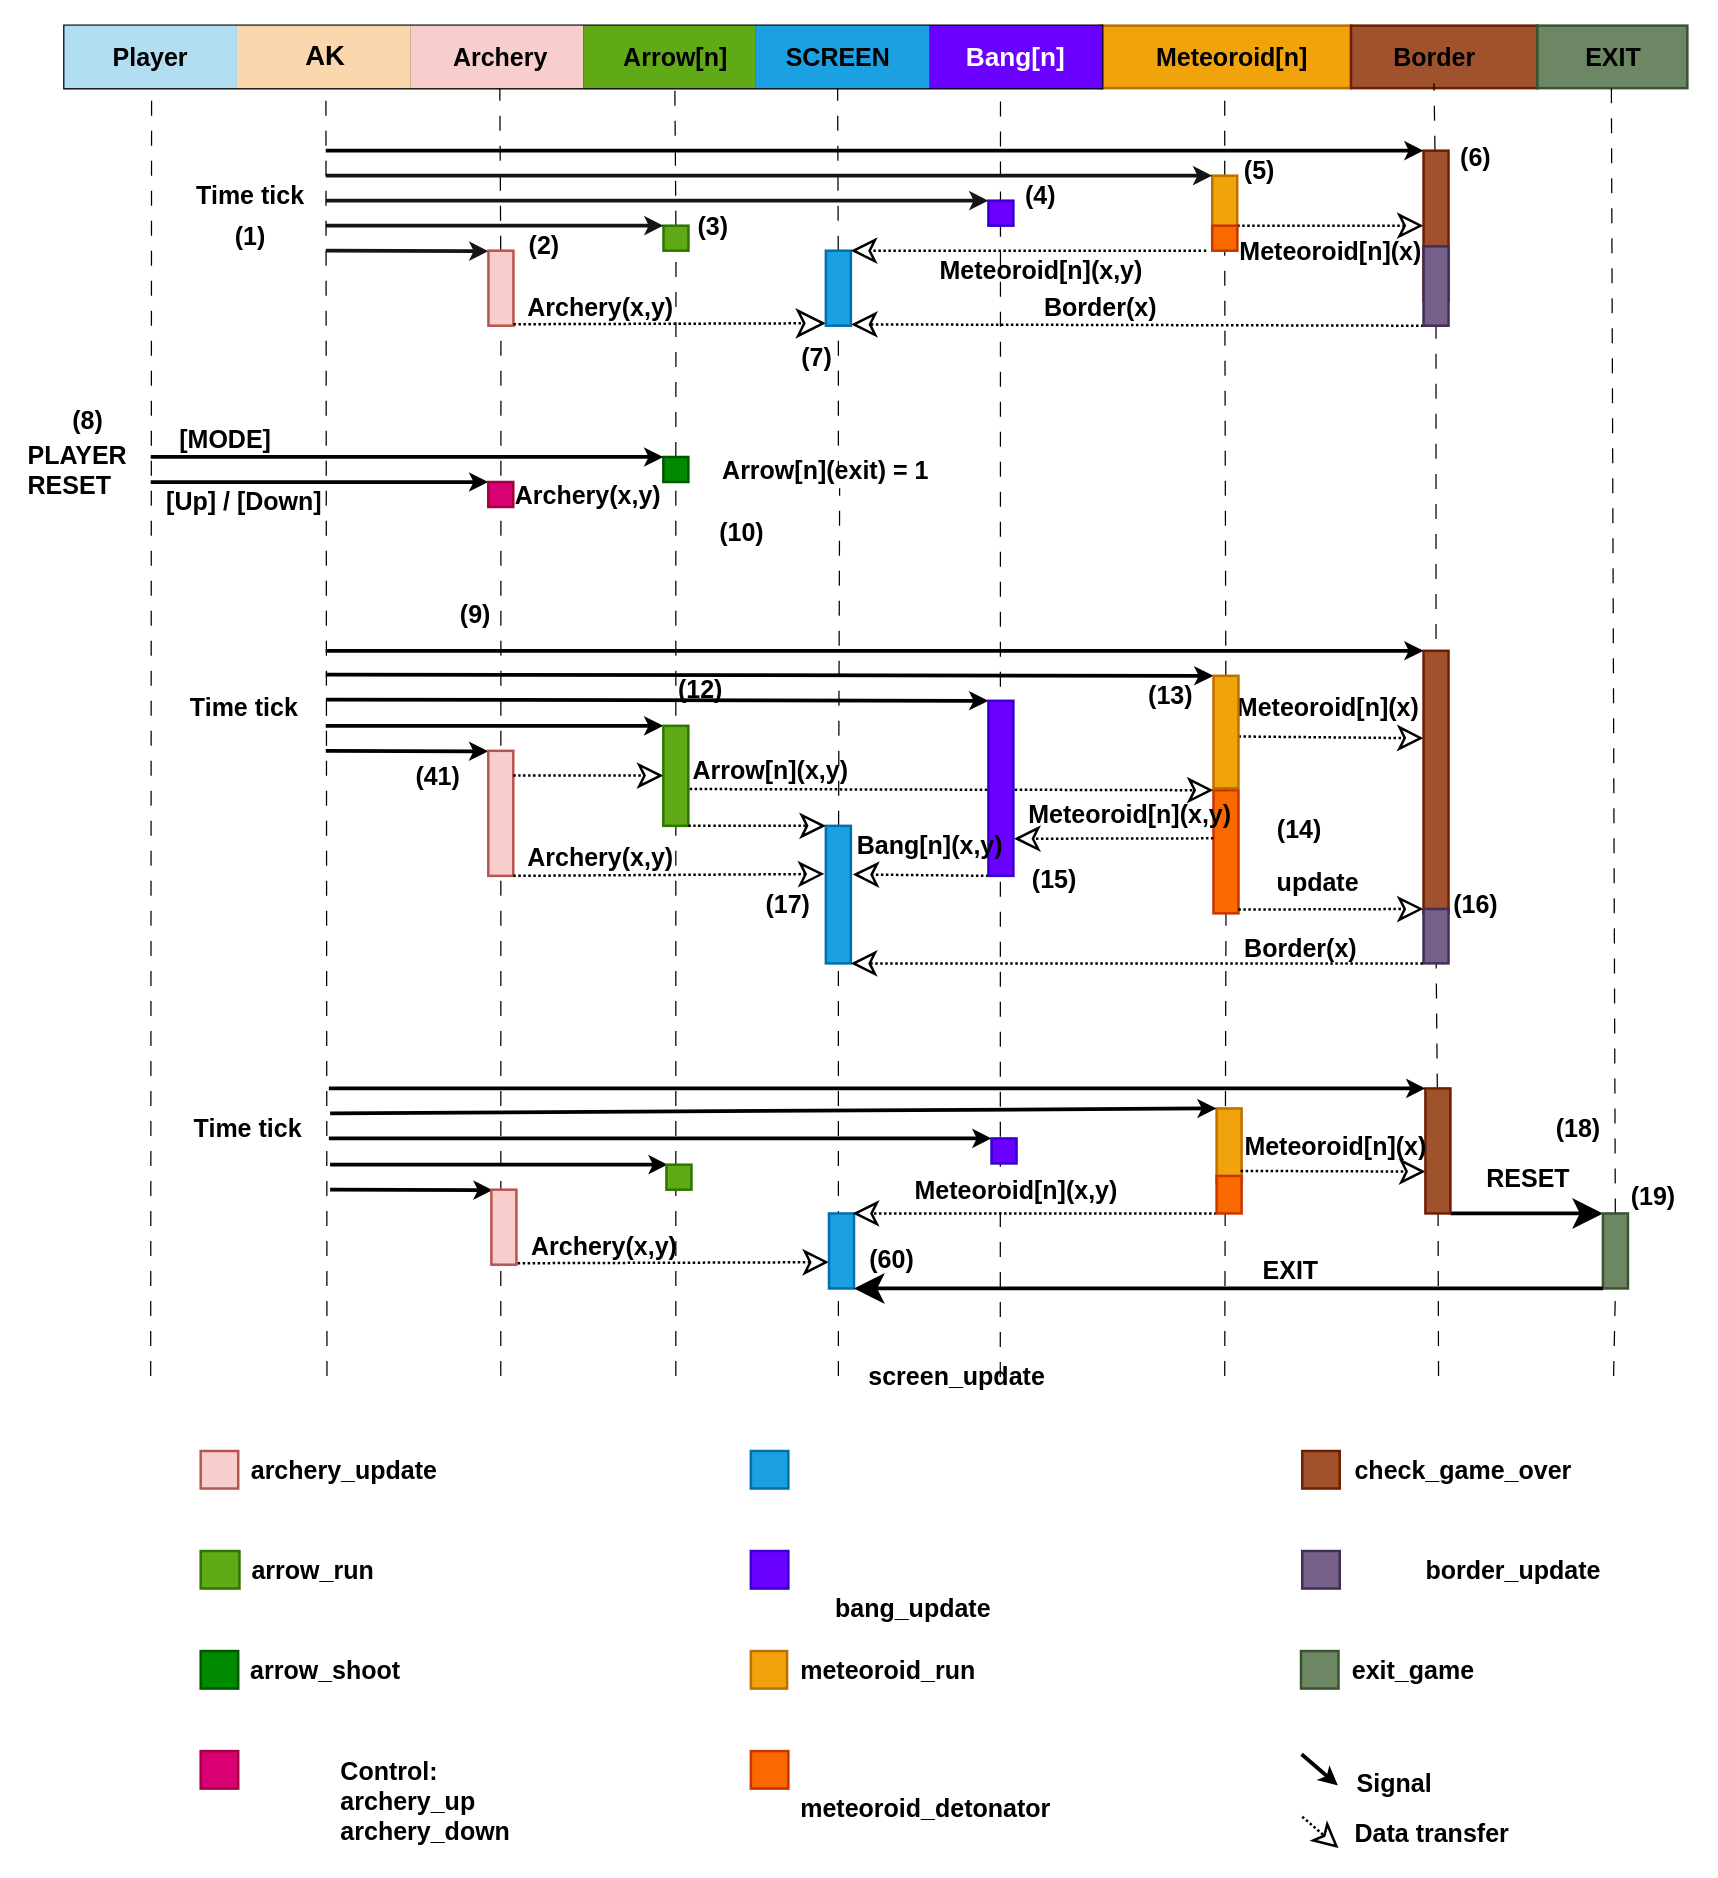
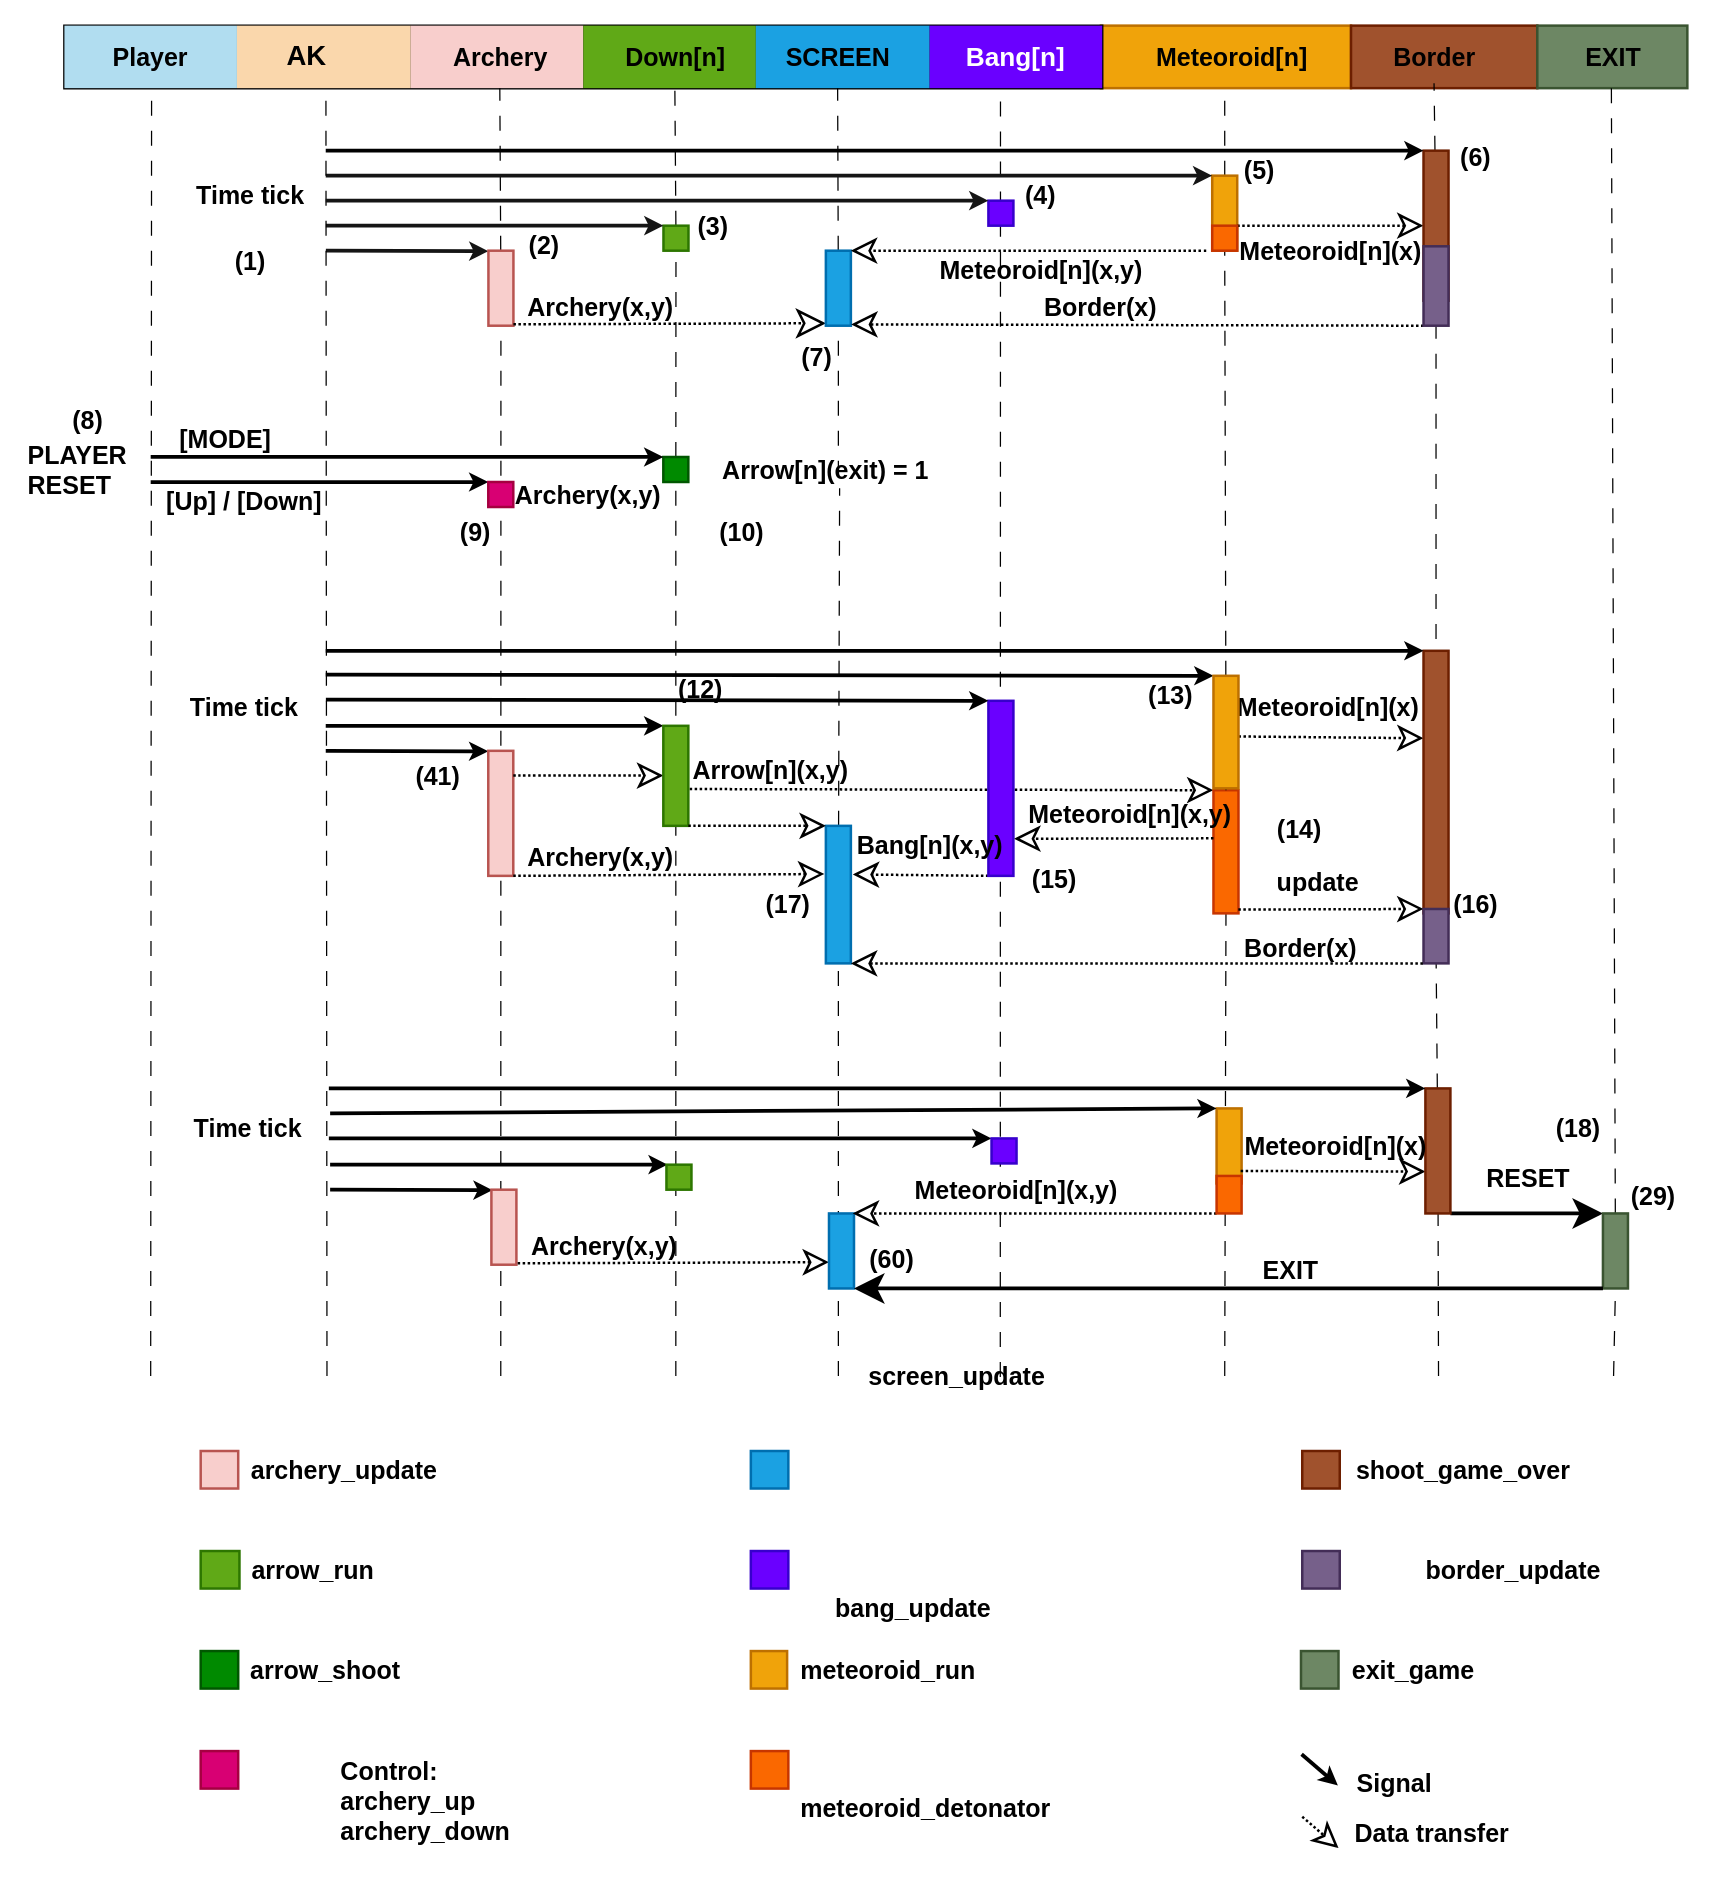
node "AK": moved (326, 57) -> (307, 57)
node "Arrow[n]": label "Arrow[n]" -> "Down[n]"
node "(1)": moved (251, 235) -> (251, 260)
node "(9)": moved (476, 613) -> (476, 532)
node "(19)": label "(19)" -> "(29)"
node "check_game_over": label "check_game_over" -> "shoot_game_over"
